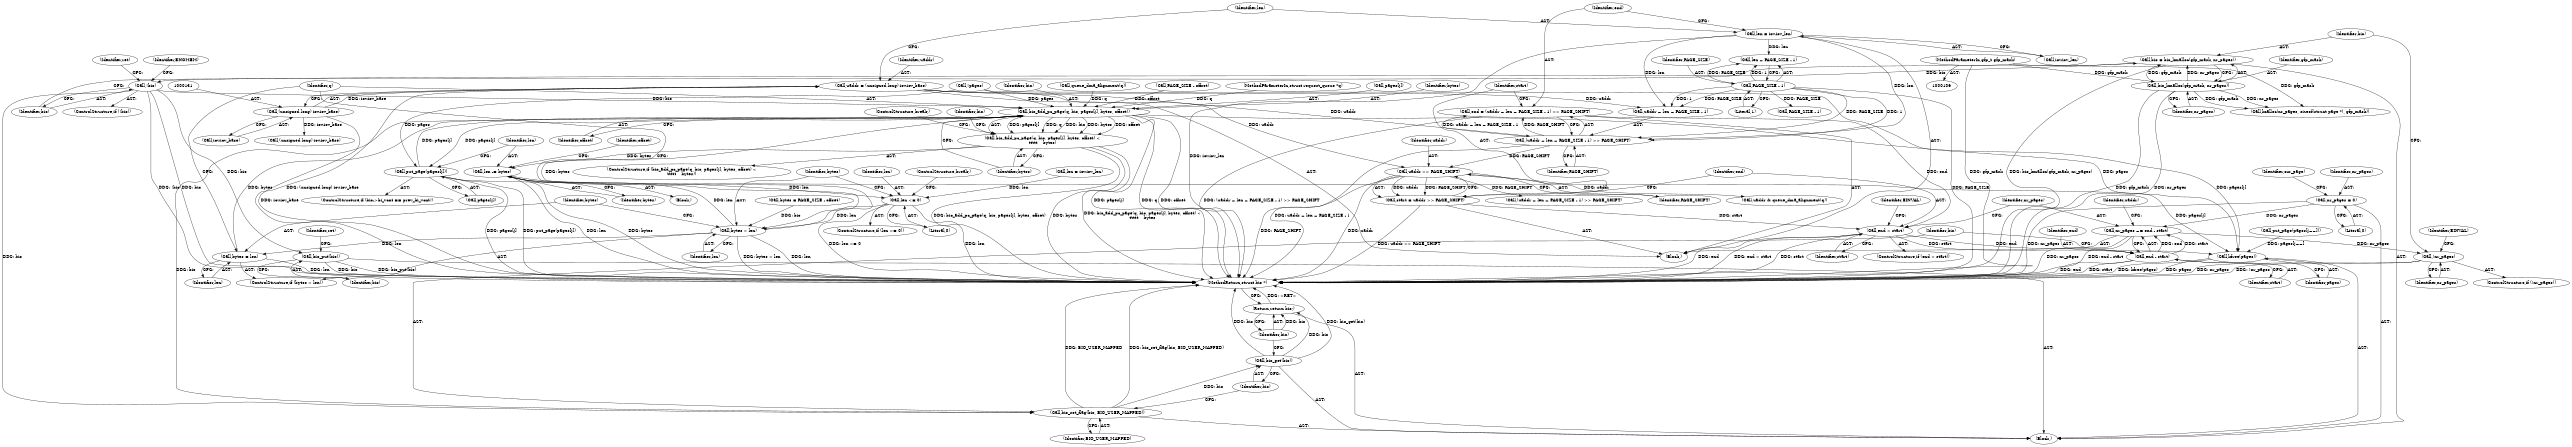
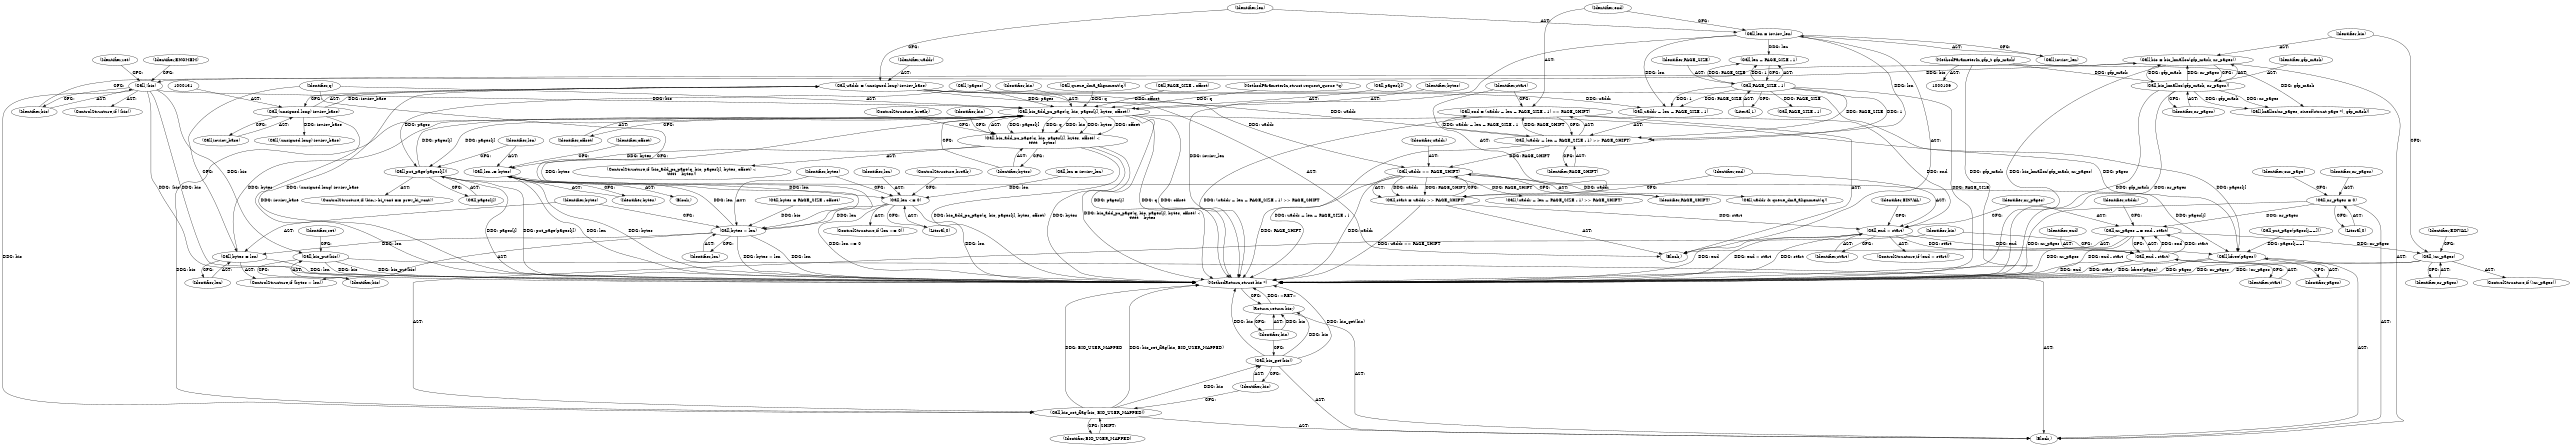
edge "(Identifier,BIO_USER_MAPPED)" -> "(Call,bio_set_flag(bio, BIO_USER_MAPPED))": label "AST: " -> "SHIFT: "
